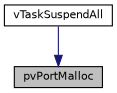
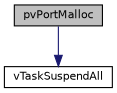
edge "vTaskSuspendAll" -> "pvPortMalloc": reversed
